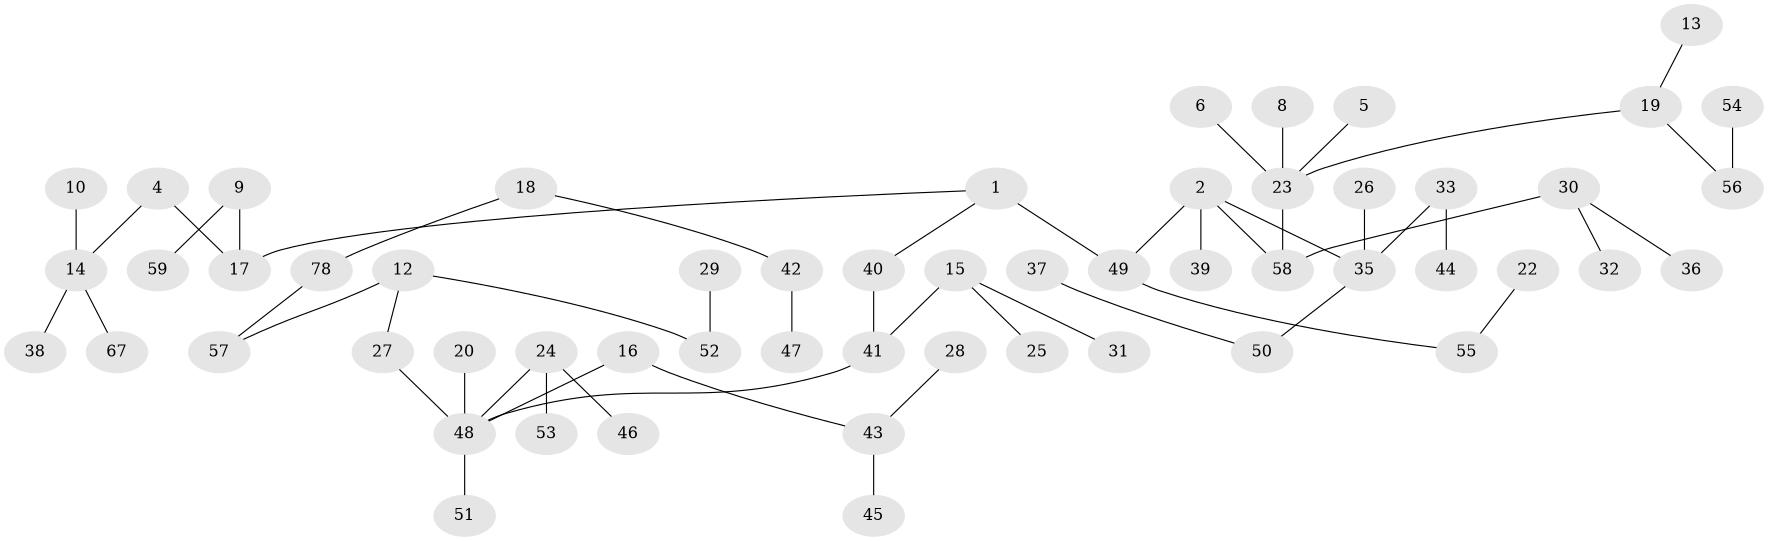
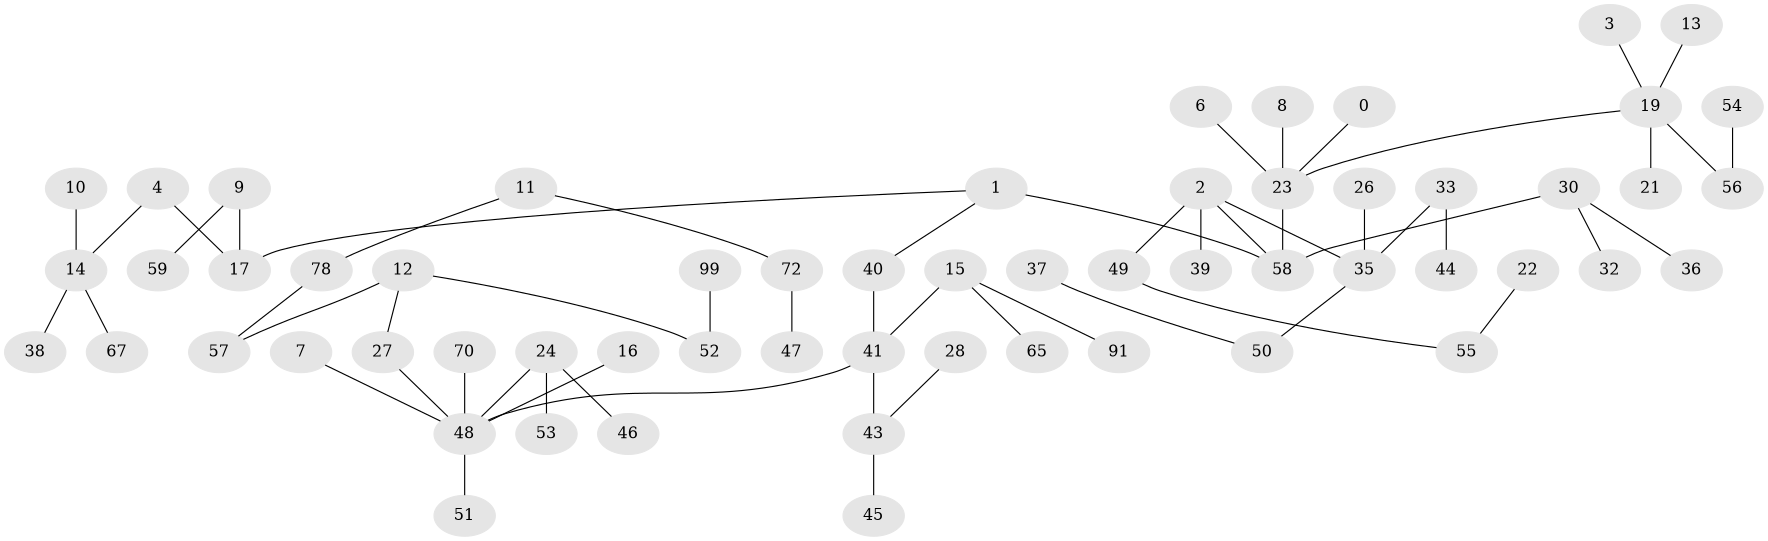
node "3": added
node "5": label "5" -> "0"
node "18": label "18" -> "11"
node "21": added
edge "1" -- "49": now "1" -- "58"
node "29": label "29" -> "99"
node "42": label "42" -> "72"
node "7": added
node "20": label "20" -> "70"
node "25": label "25" -> "65"
node "31": label "31" -> "91"
edge "16" -- "43": now "41" -- "43"
